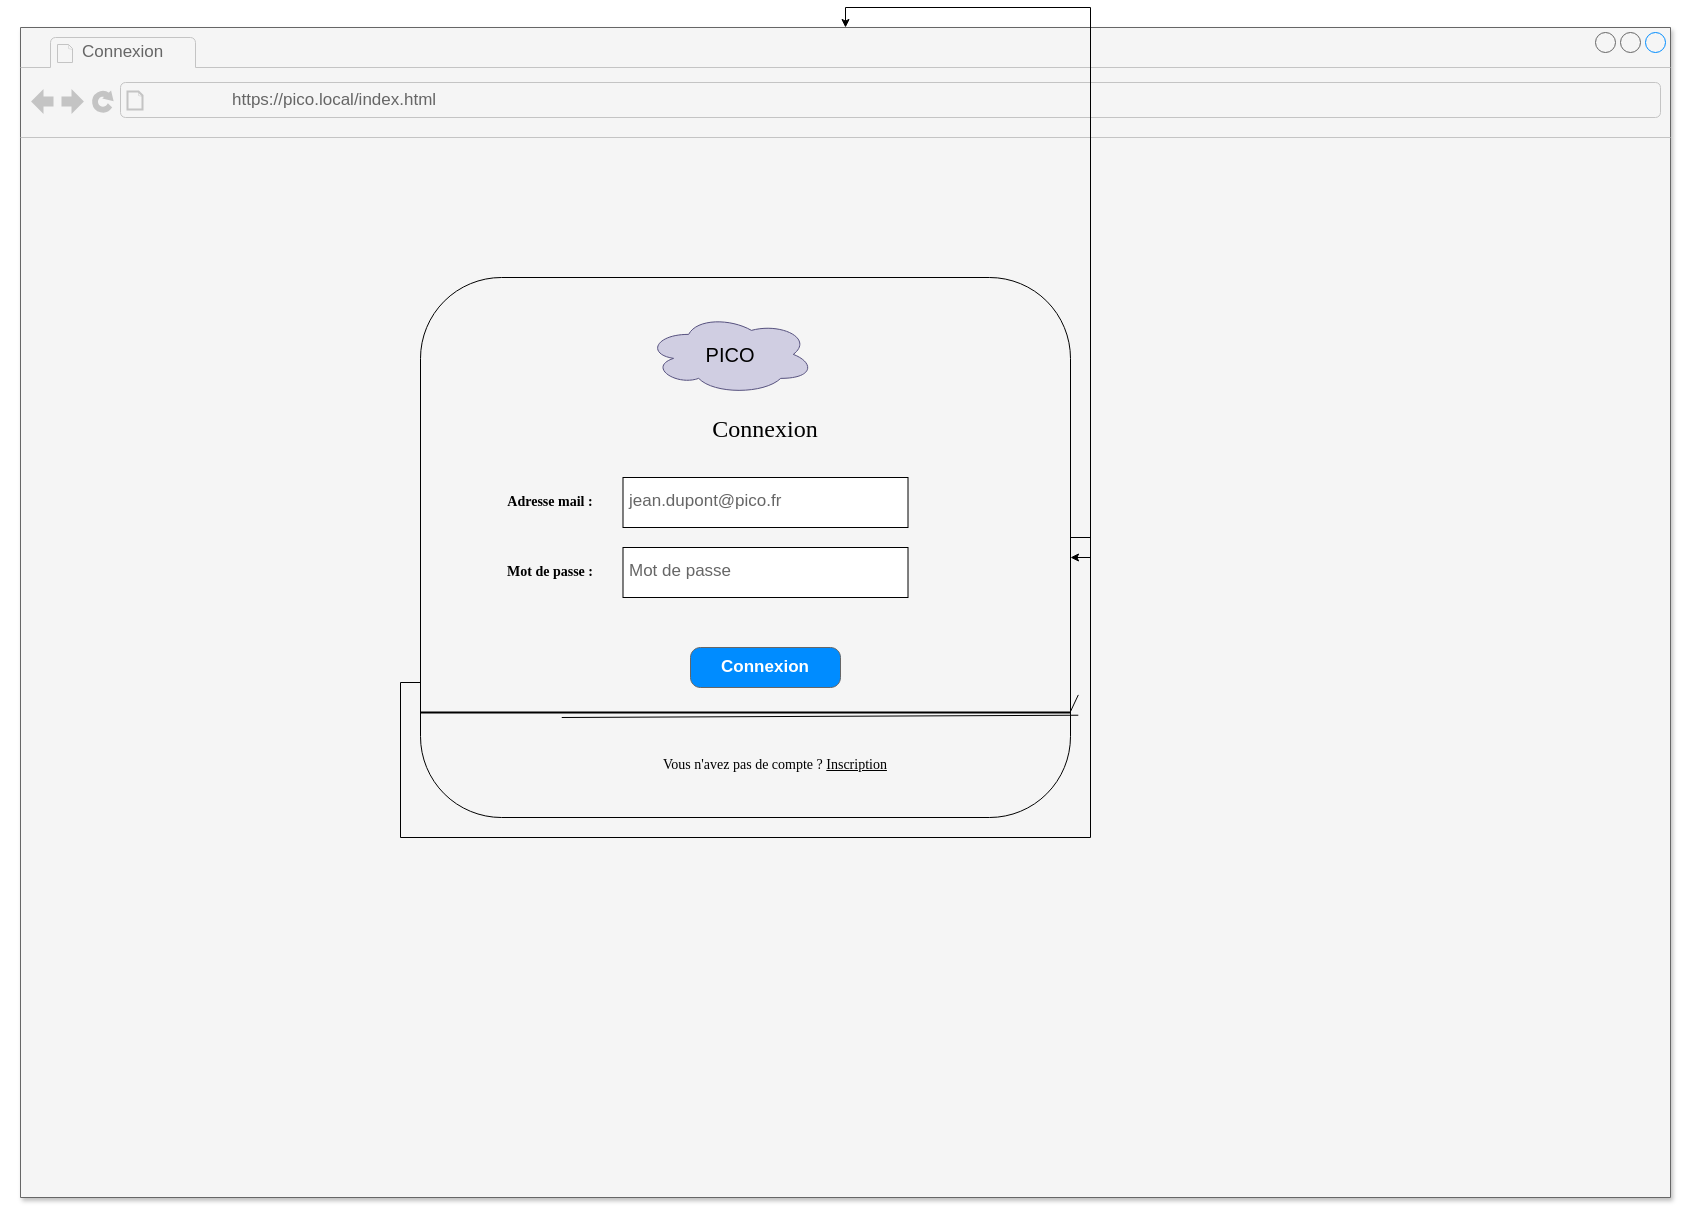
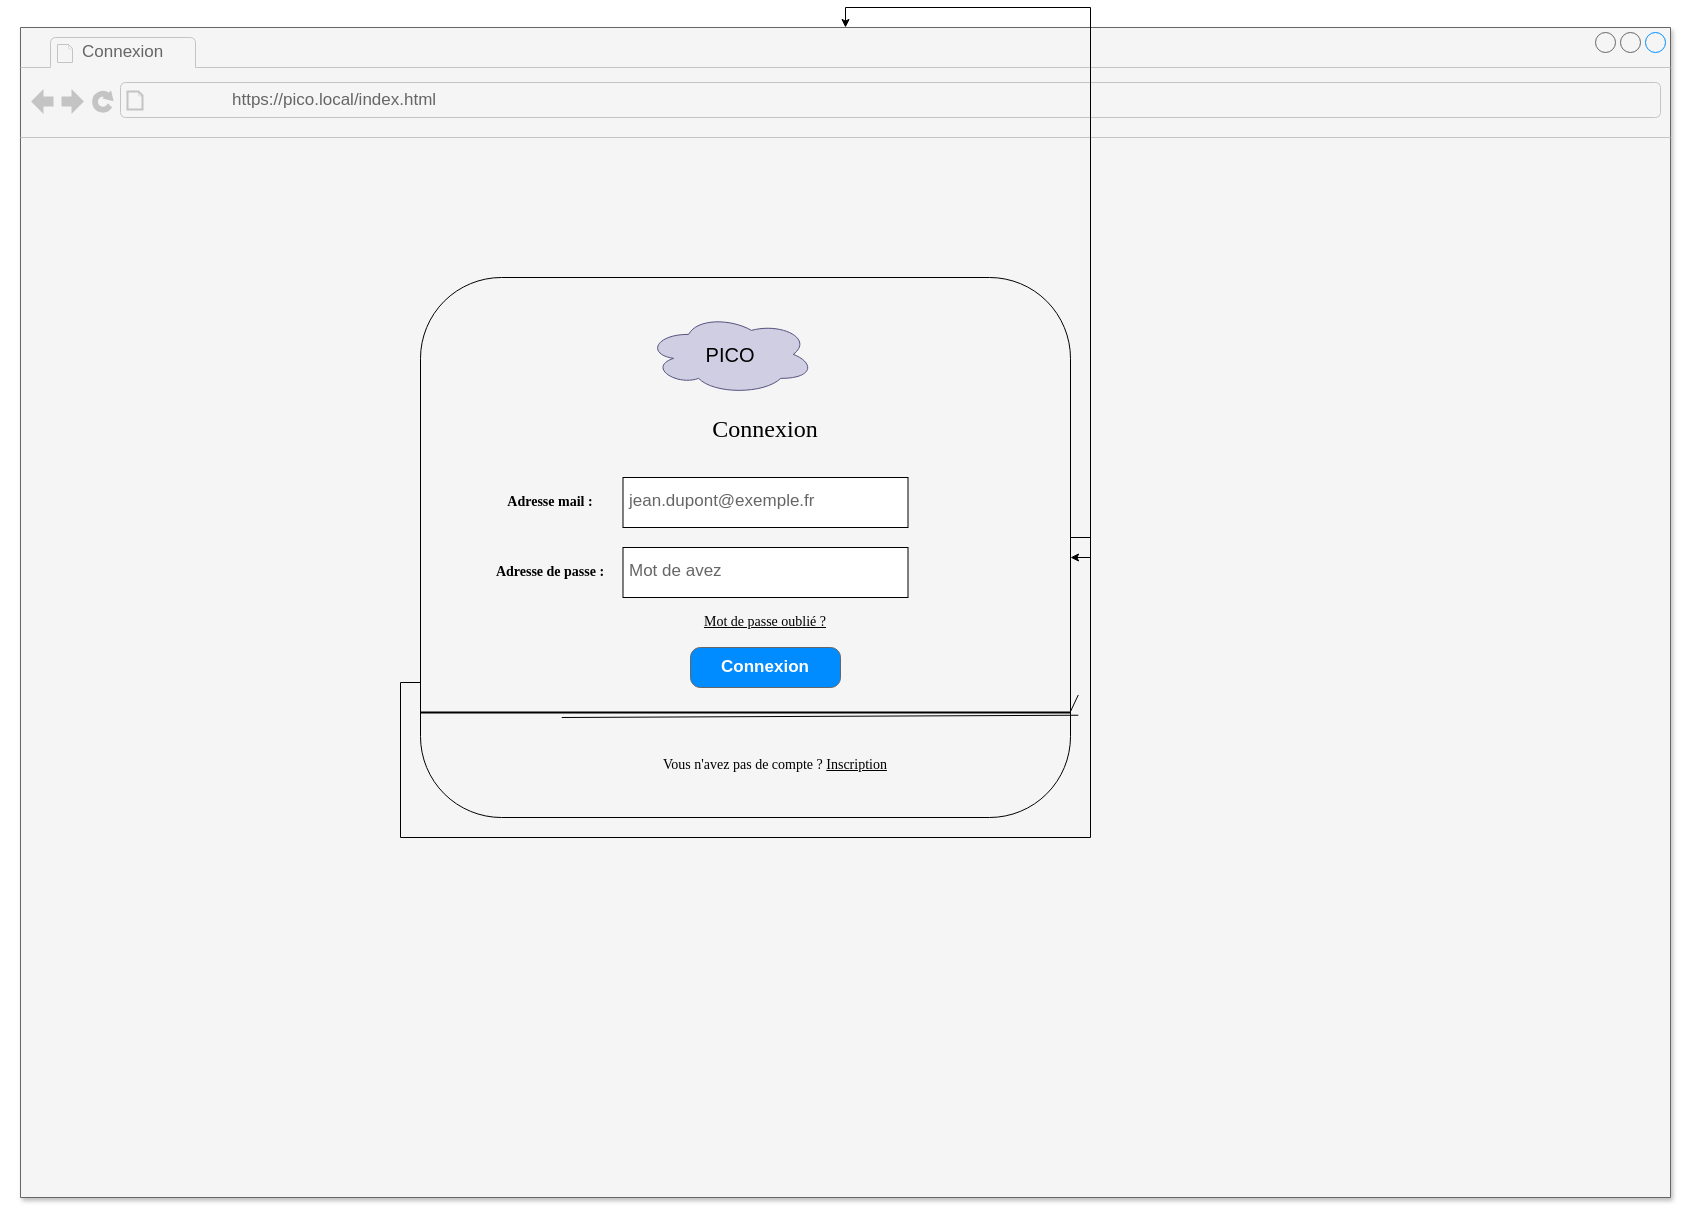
node "jean.dupont@pico.fr": label "jean.dupont@pico.fr" -> "jean.dupont@exemple.fr"
node "Mot de passe": label "Mot de passe" -> "Mot de avez"
node "Mot de passe :": label "Mot de passe :" -> "Adresse de passe :"
node "Mot de passe oublié ?": added
